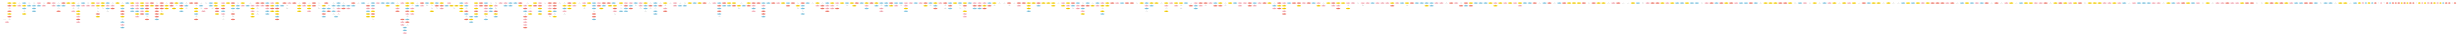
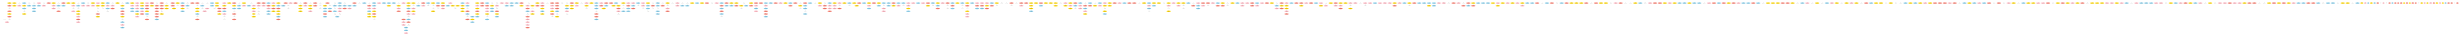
node "LLOYD HEAVY_CONSUMER": added
